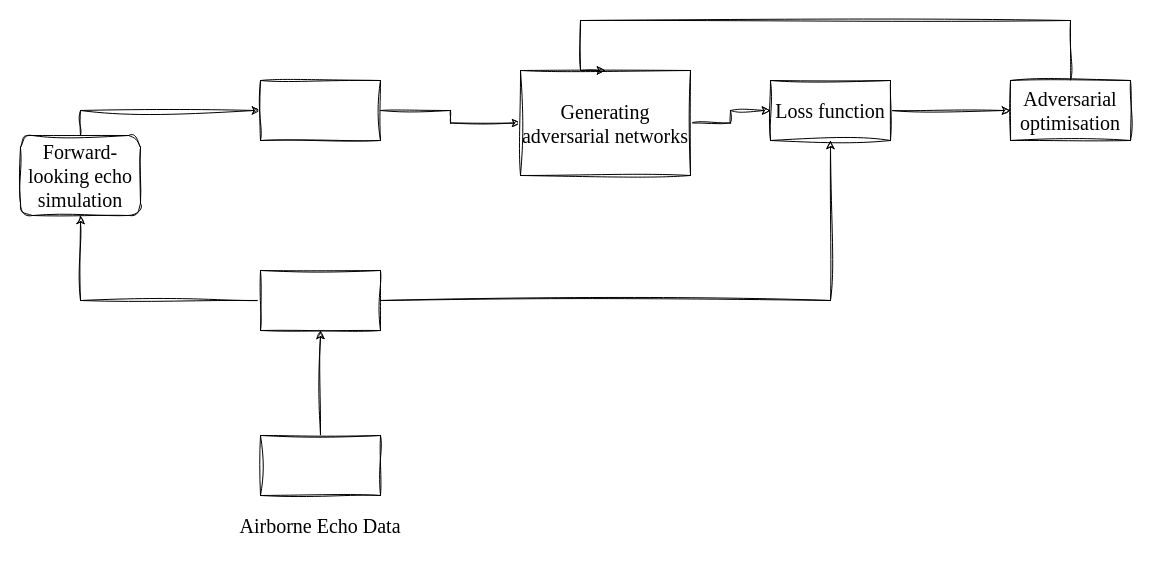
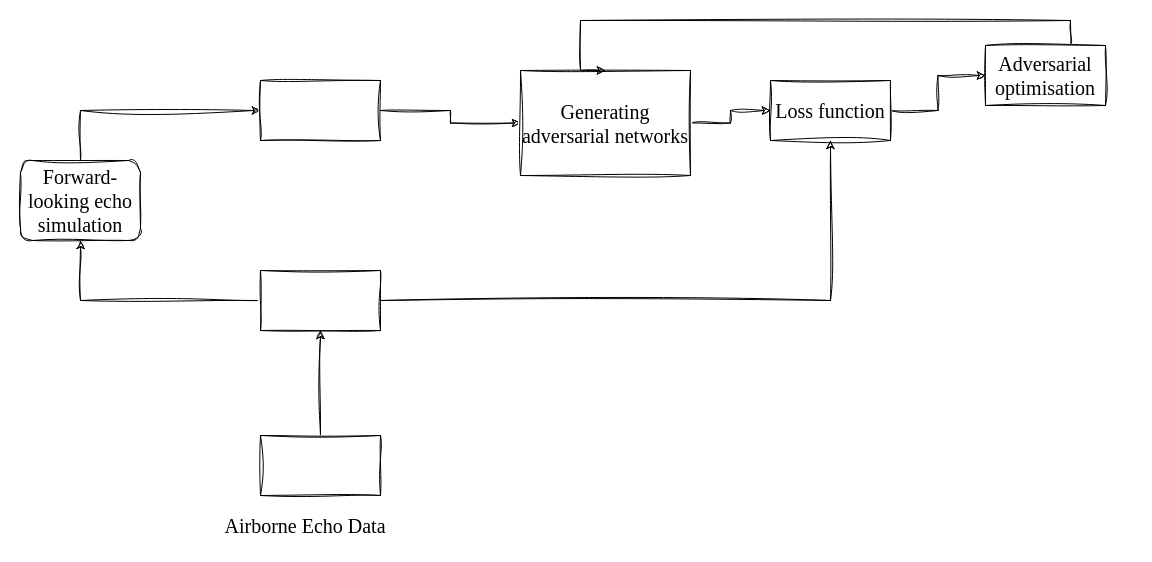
node "Adversarial optimisation": moved (1071, 111) -> (1046, 76)
node "Forward-looking echo simulation": moved (81, 176) -> (81, 201)
node "Airborne Echo Data": moved (321, 526) -> (306, 526)
